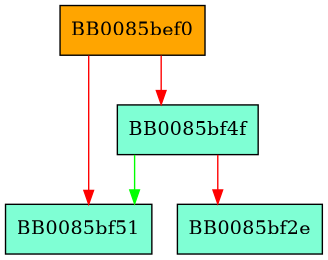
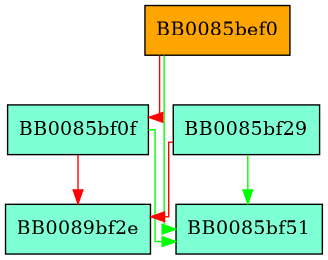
edge "BB0085bef0" -> "BB0085bf51": color red -> green
node "BB0085bf4f": label "BB0085bf4f" -> "BB0085bf0f"
node "BB0085bf29": added
node "BB0085bf2e": label "BB0085bf2e" -> "BB0089bf2e"
